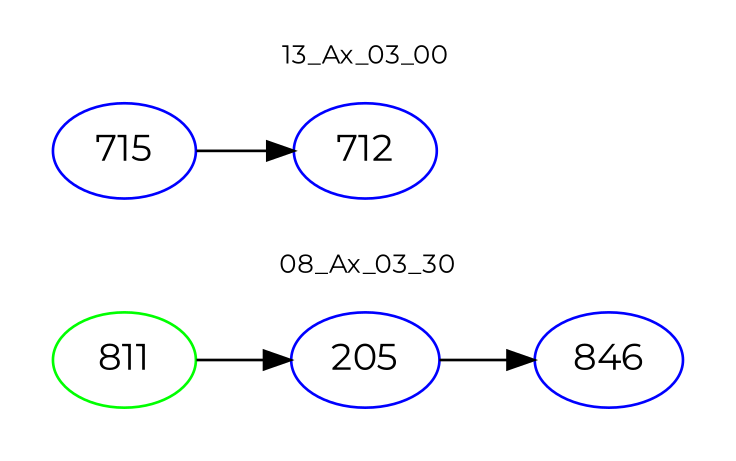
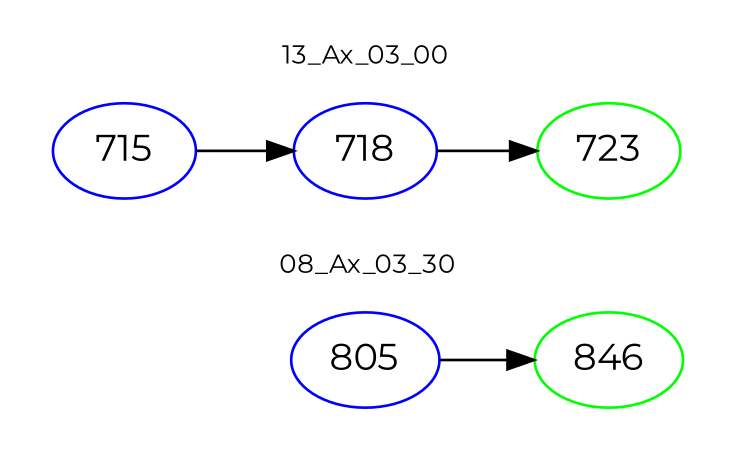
node "712": label "712" -> "718"
node "723": added
node "811": removed
node "205": label "205" -> "805"
node "846": color blue -> green
